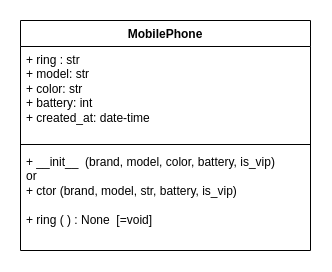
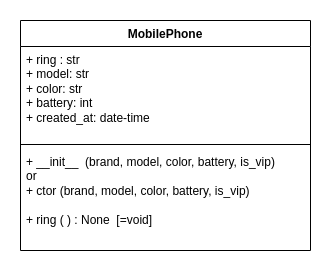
node "+ __init__ (brand, model, color, battery, is_vip) or + ctor (brand, model, str, battery, is_vip) + ring ( ) : None [=void]": label "+ __init__ (brand, model, color, battery, is_vip) or + ctor (brand, model, str, battery, is_vip) + ring ( ) : None [=void]" -> "+ __init__ (brand, model, color, battery, is_vip) or + ctor (brand, model, color, battery, is_vip) + ring ( ) : None [=void]"
